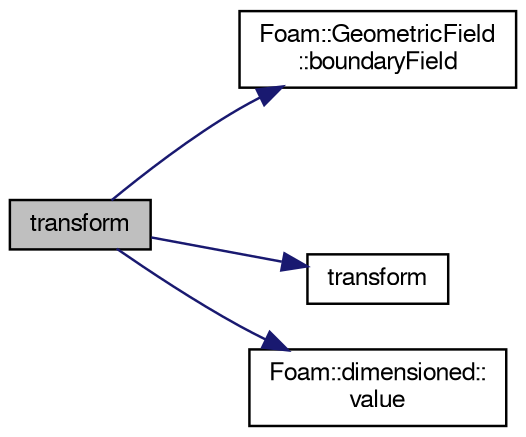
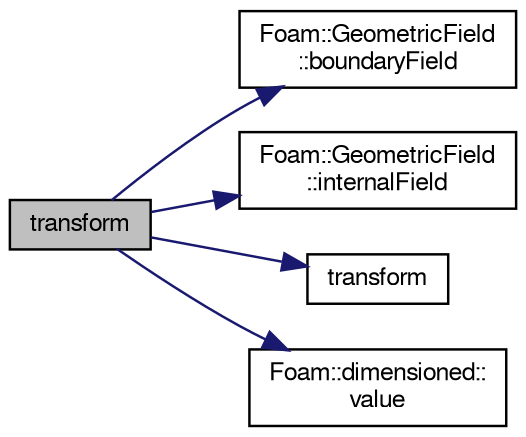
node "Foam::GeometricField ::internalField": added
